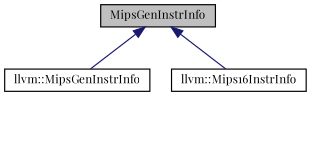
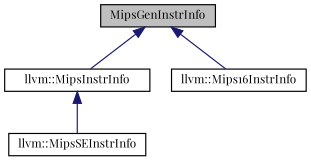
node "llvm::MipsGenInstrInfo": label "llvm::MipsGenInstrInfo" -> "llvm::MipsInstrInfo"
node "llvm::MipsSEInstrInfo": added
